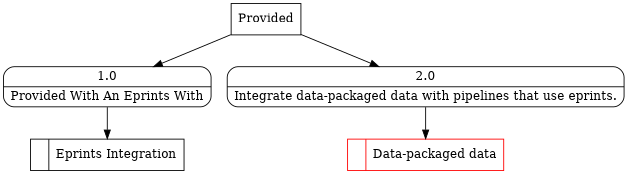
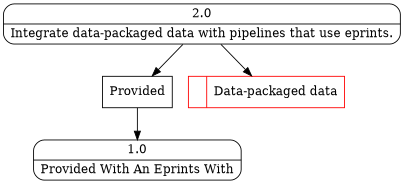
edge "Provided" -> "2.0": reversed
node "Eprints Integration": removed
